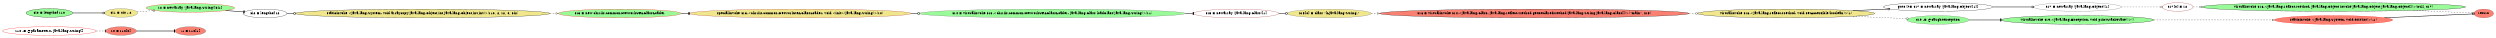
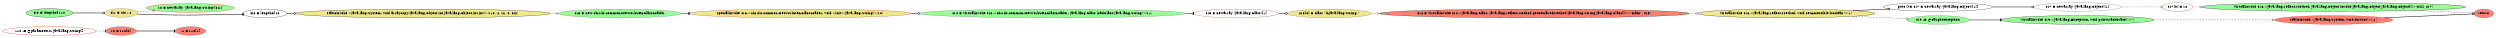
edge "r2 = newarray (java.lang.String)[$i1]" -> "$i2 = lengthof r2": now "$i1 = $i0 - 2" -> "$i2 = lengthof r2"
node "$r3 = new chrriis.common.NetworkURLClassLoader": color red -> gray40
